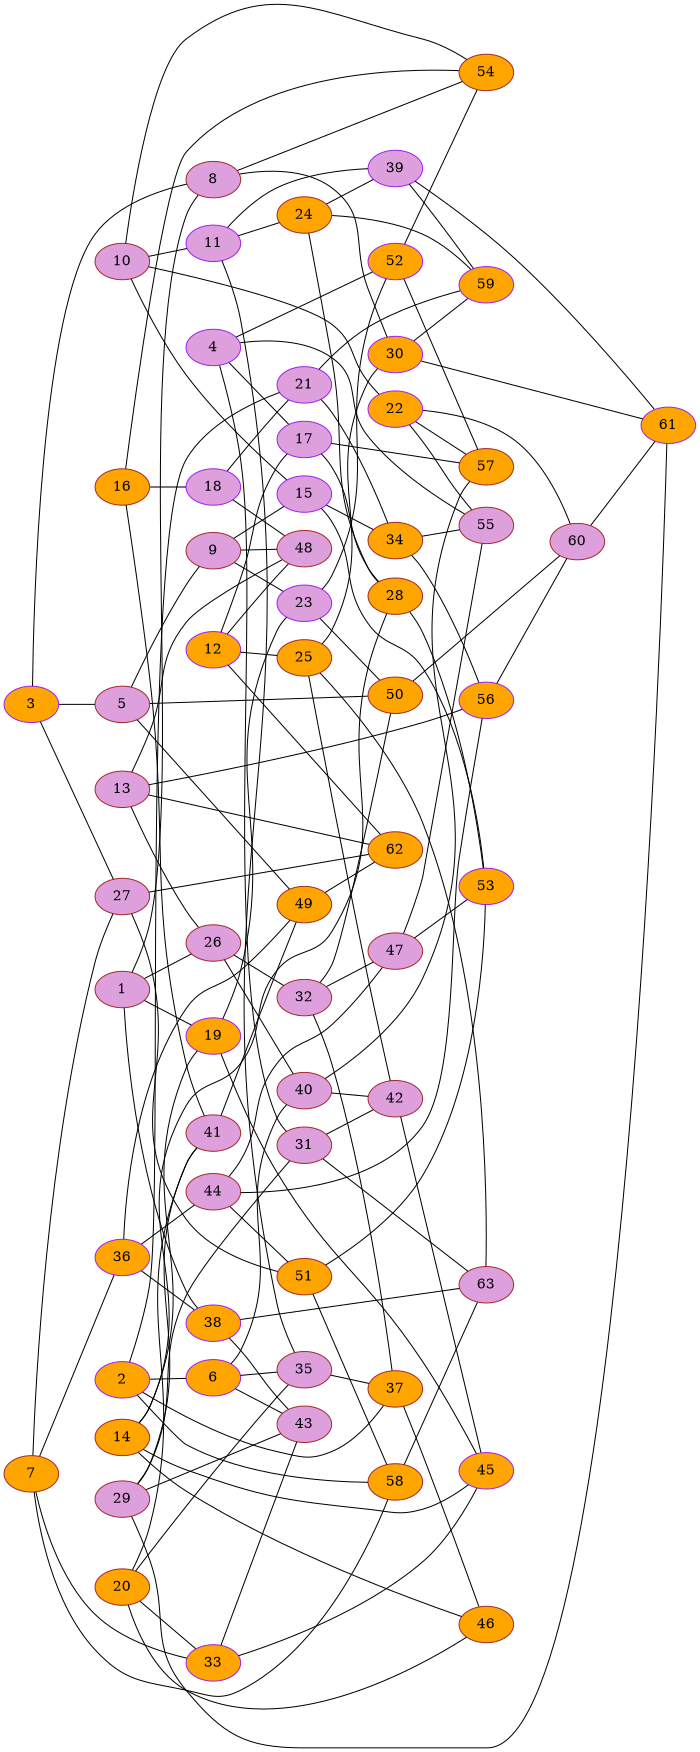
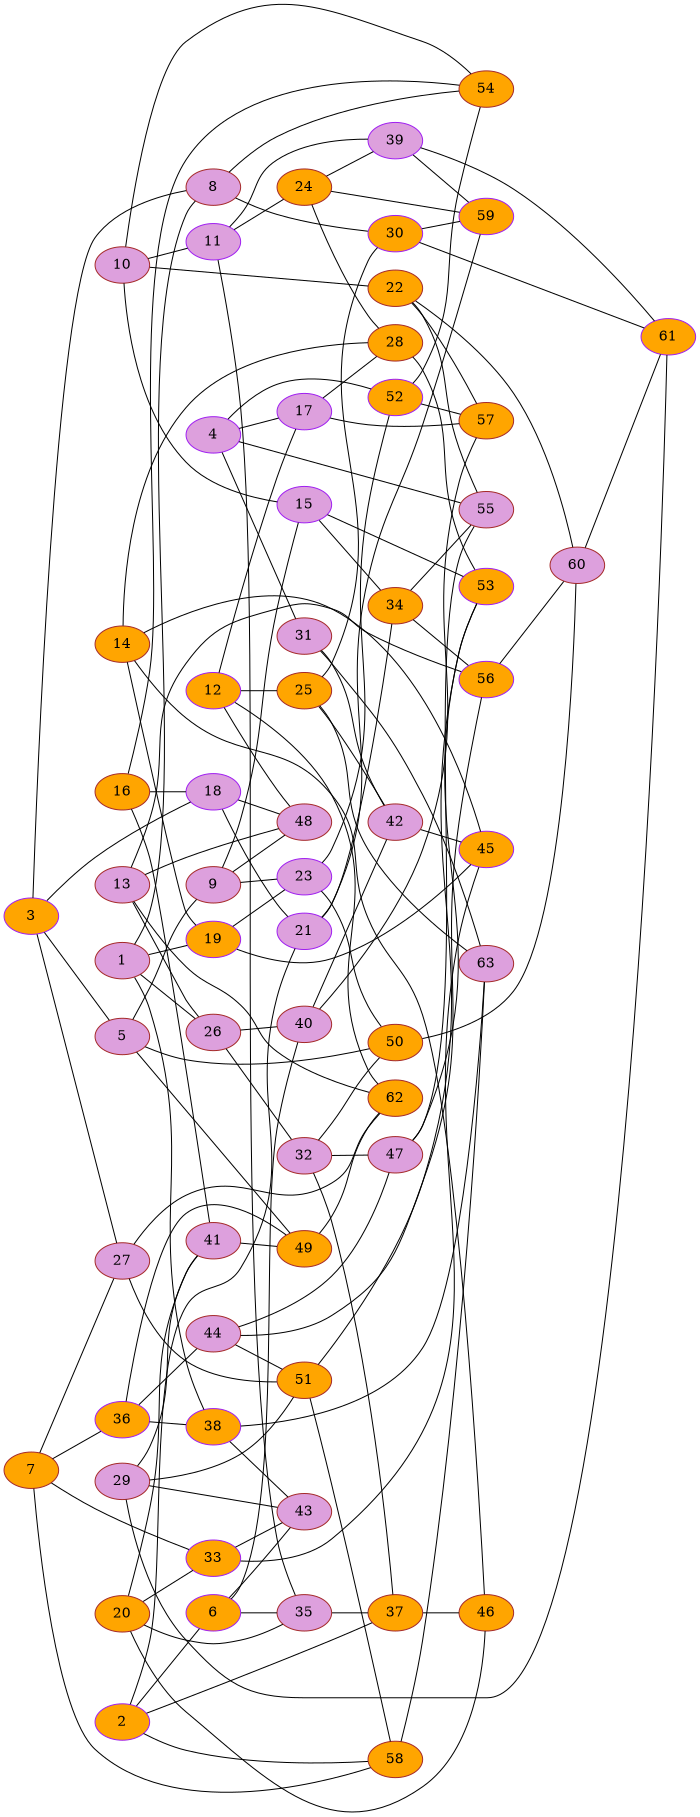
node "22": color purple -> brown
edge "18" -- "3": added
edge "31" -- "29": now "51" -- "29"
